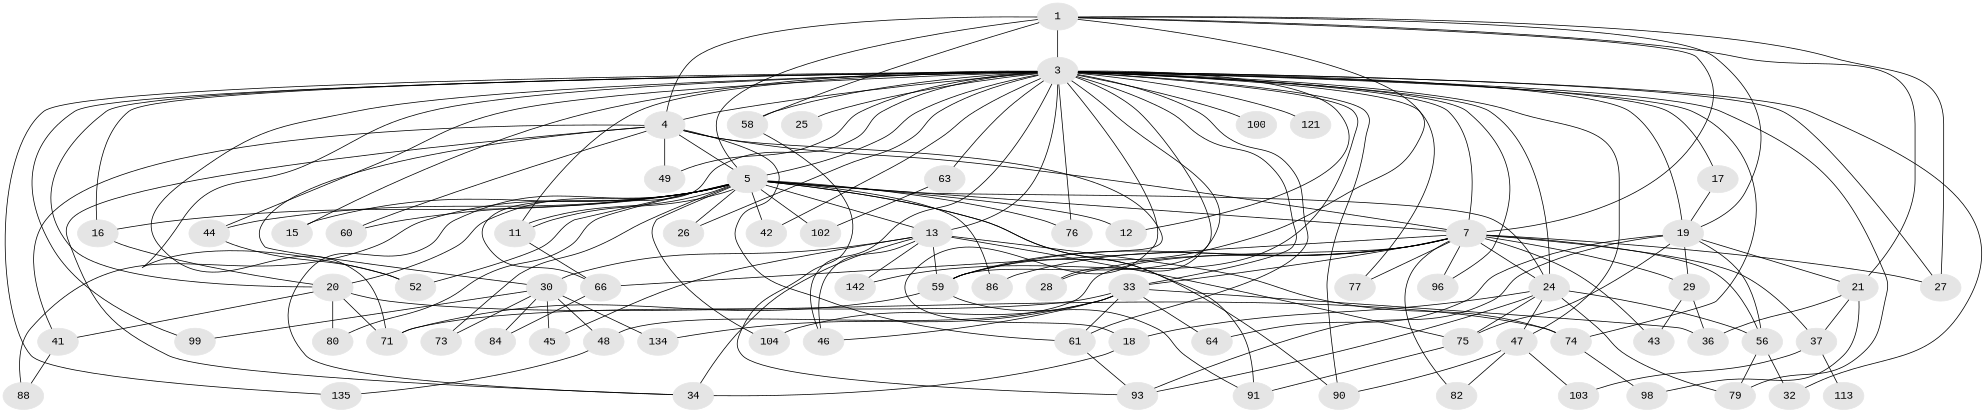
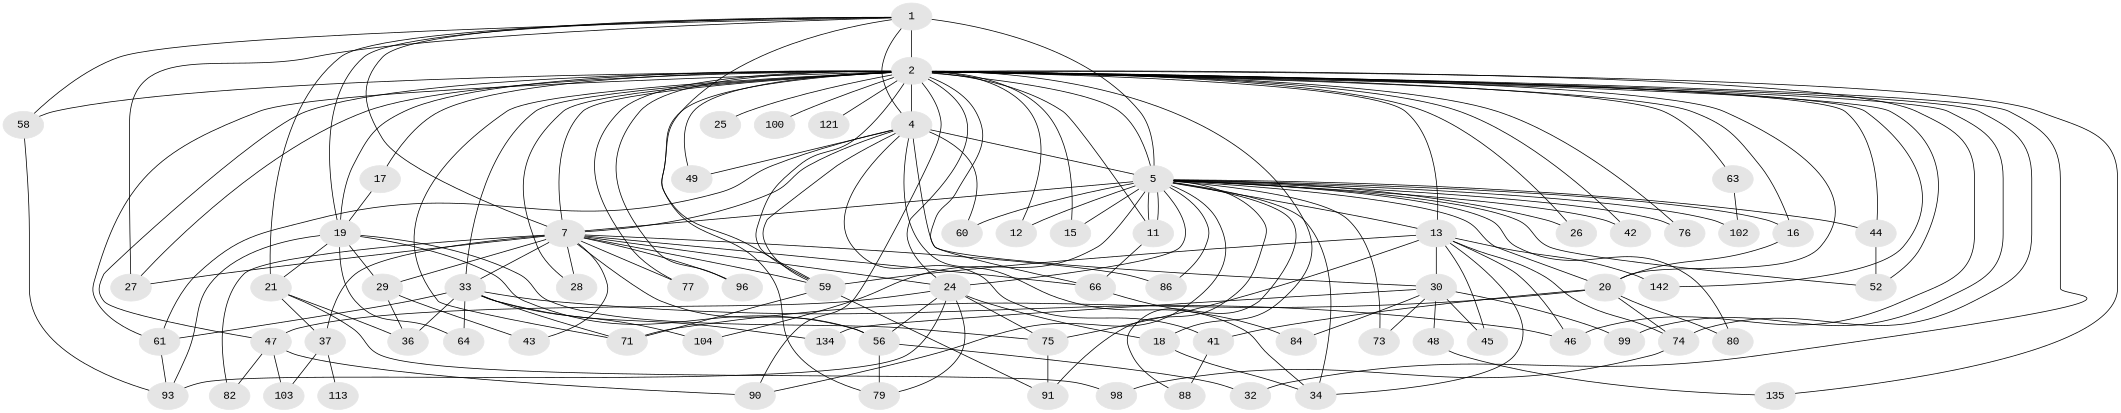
node "3": label "3" -> "2"
edge "7" -- "48": removed
